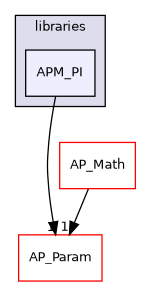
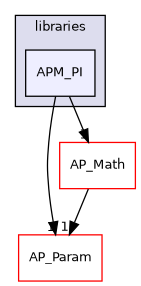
edge "APM_PI" -> "AP_Math": added
